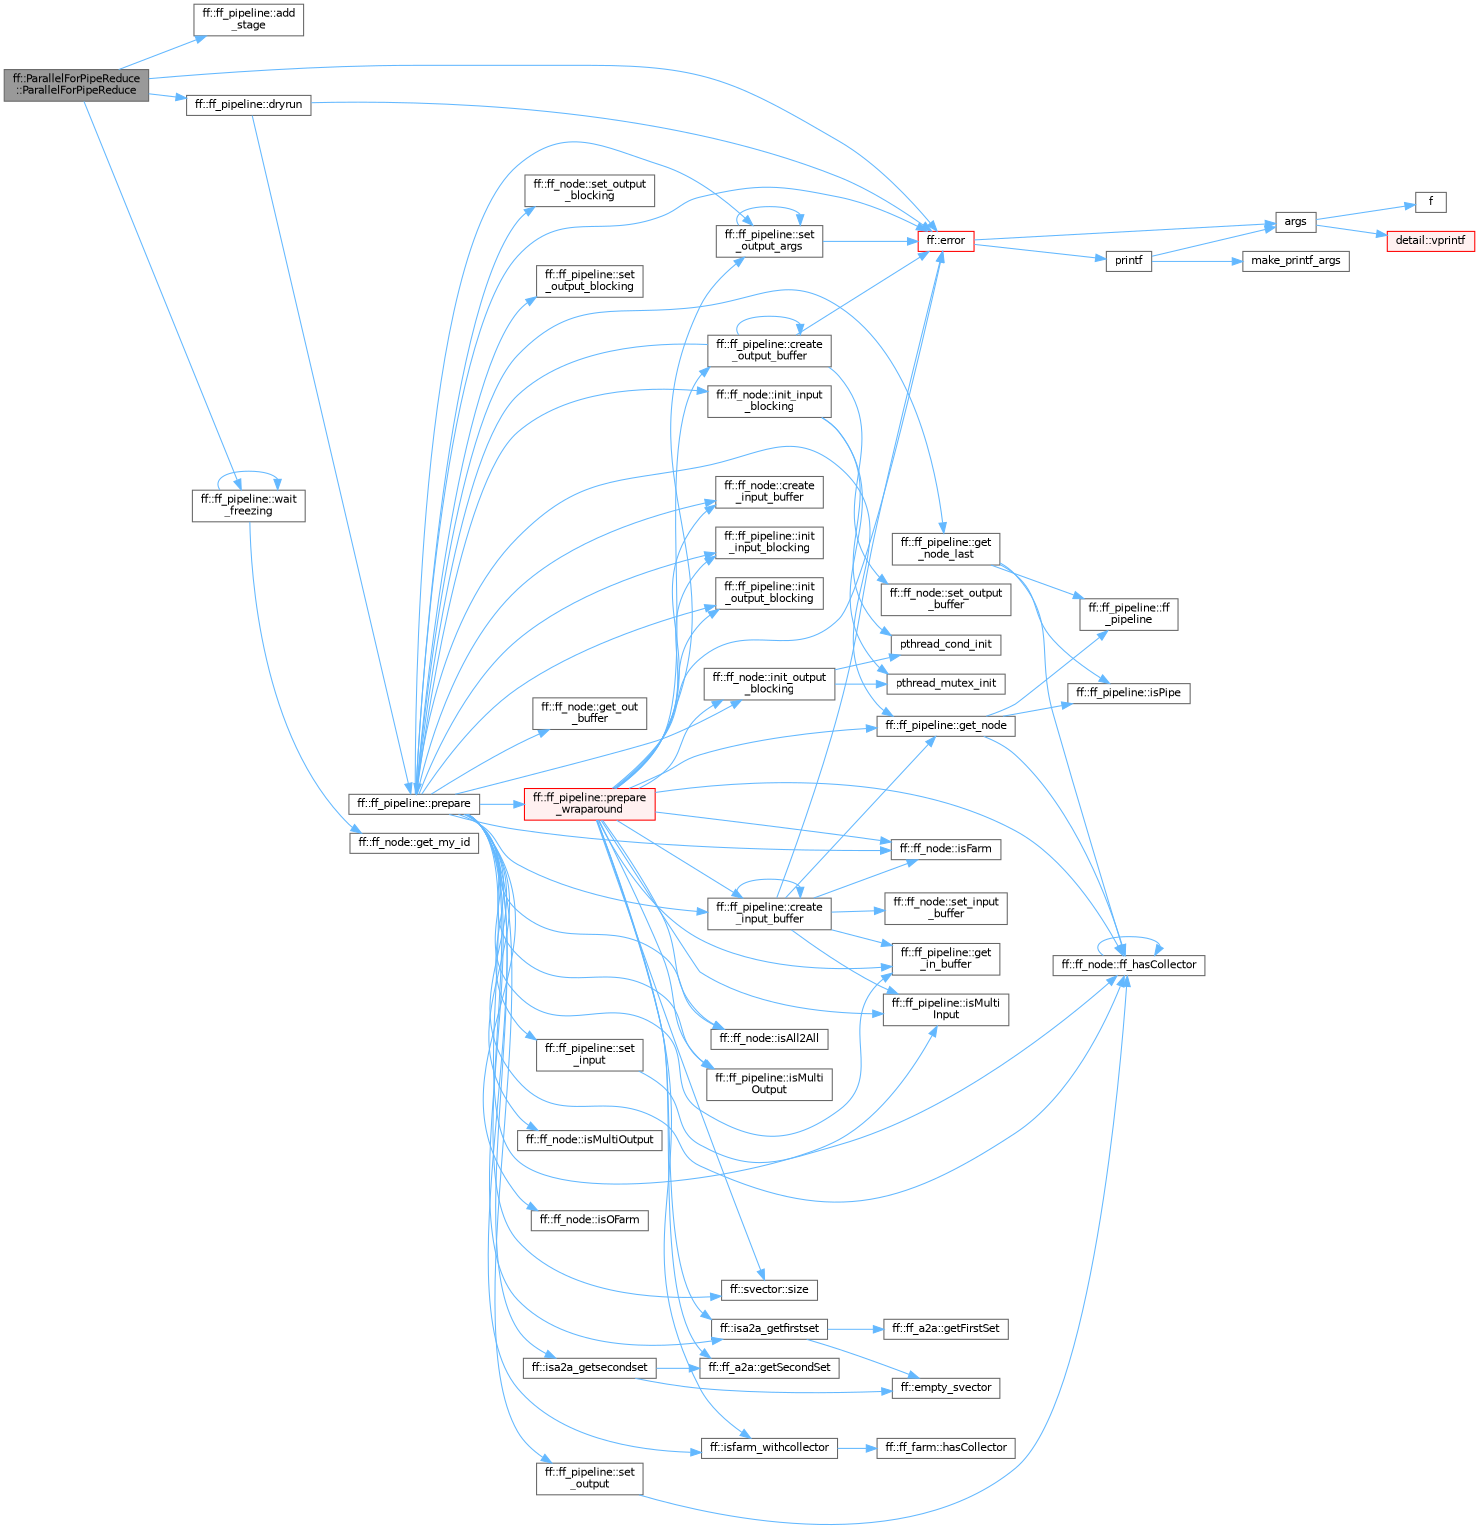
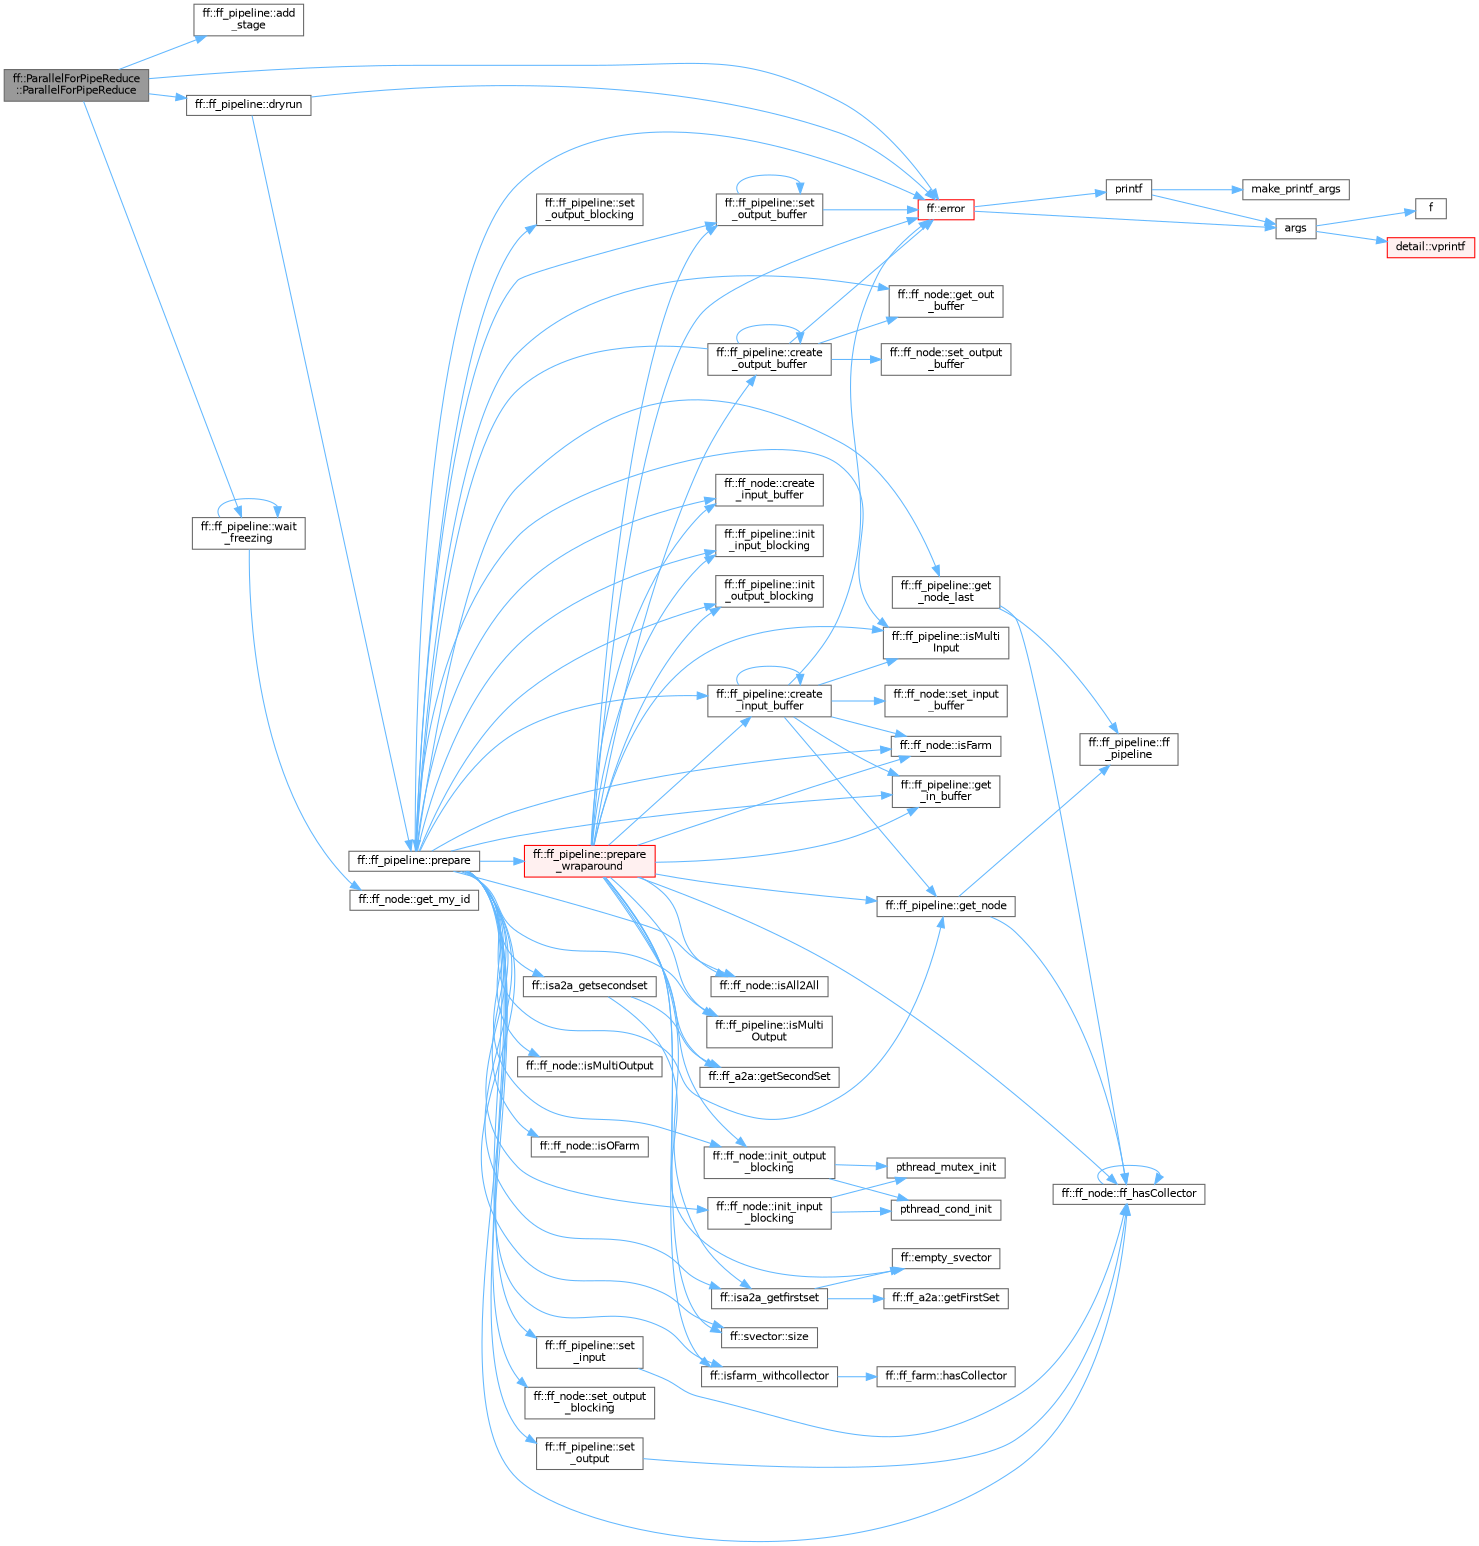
node "ff::ff_pipeline::set _output_args": label "ff::ff_pipeline::set _output_args" -> "ff::ff_pipeline::set _output_buffer"
edge "ff::ff_pipeline::create _output_buffer" -> "ff::ff_node::get_out _buffer": added
node "ff::ff_pipeline::isPipe": removed
